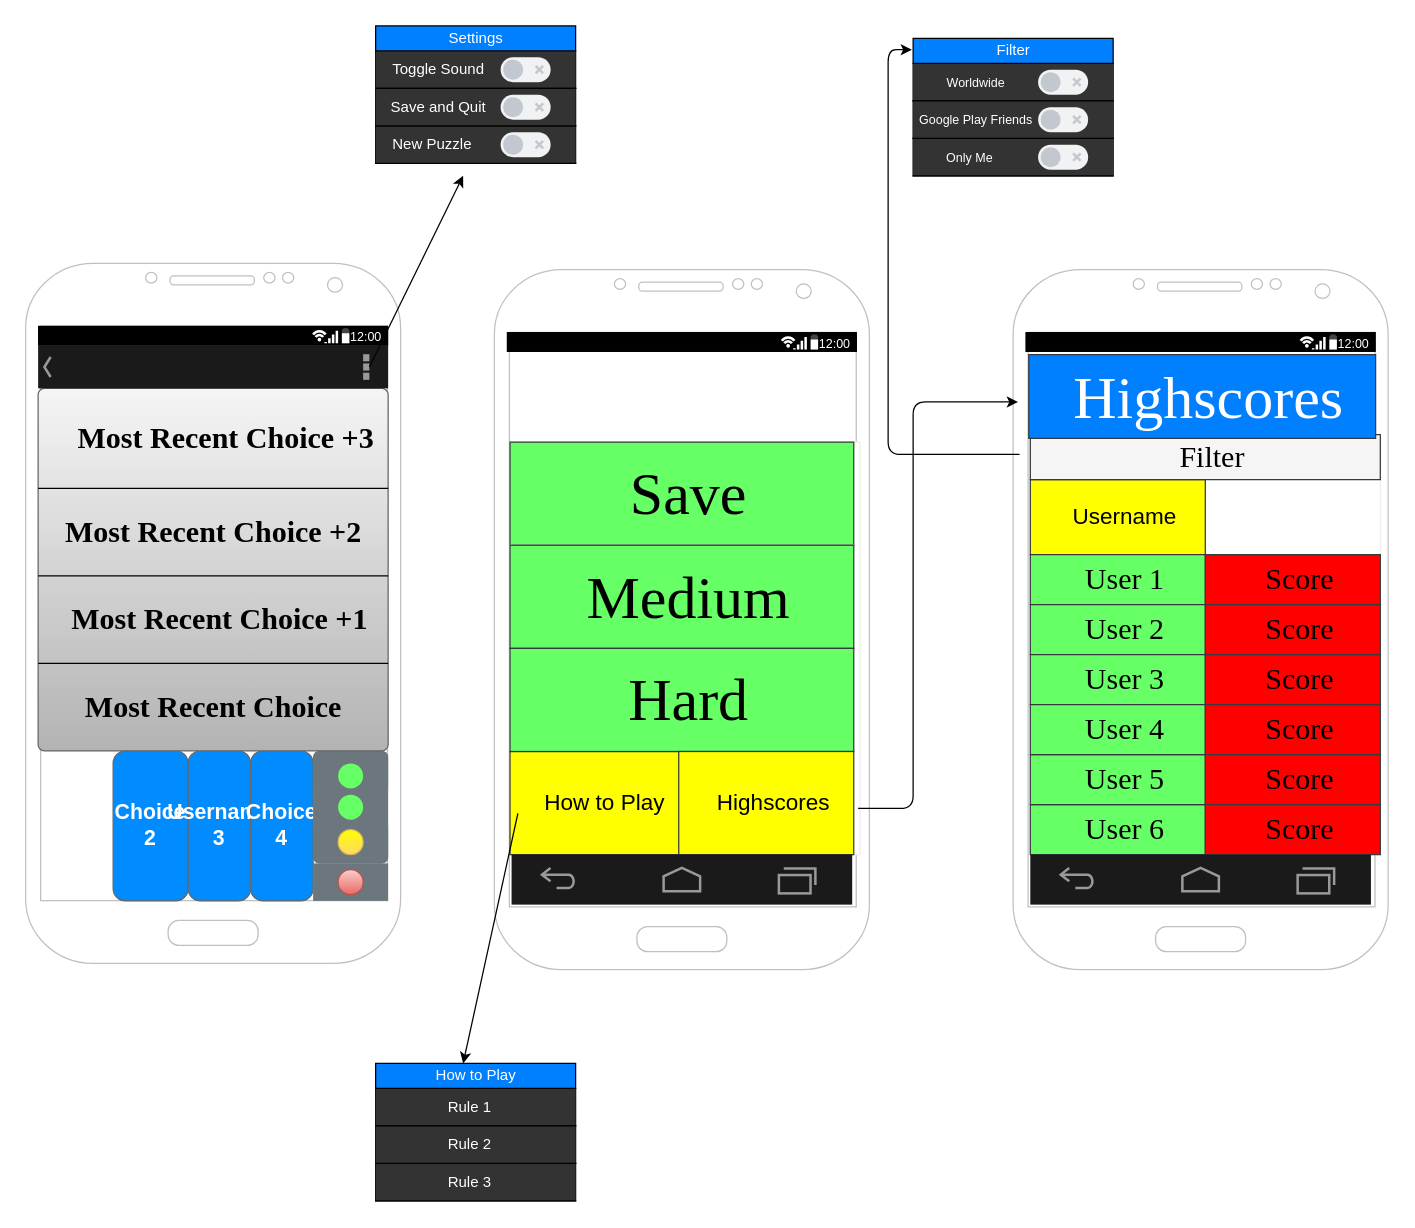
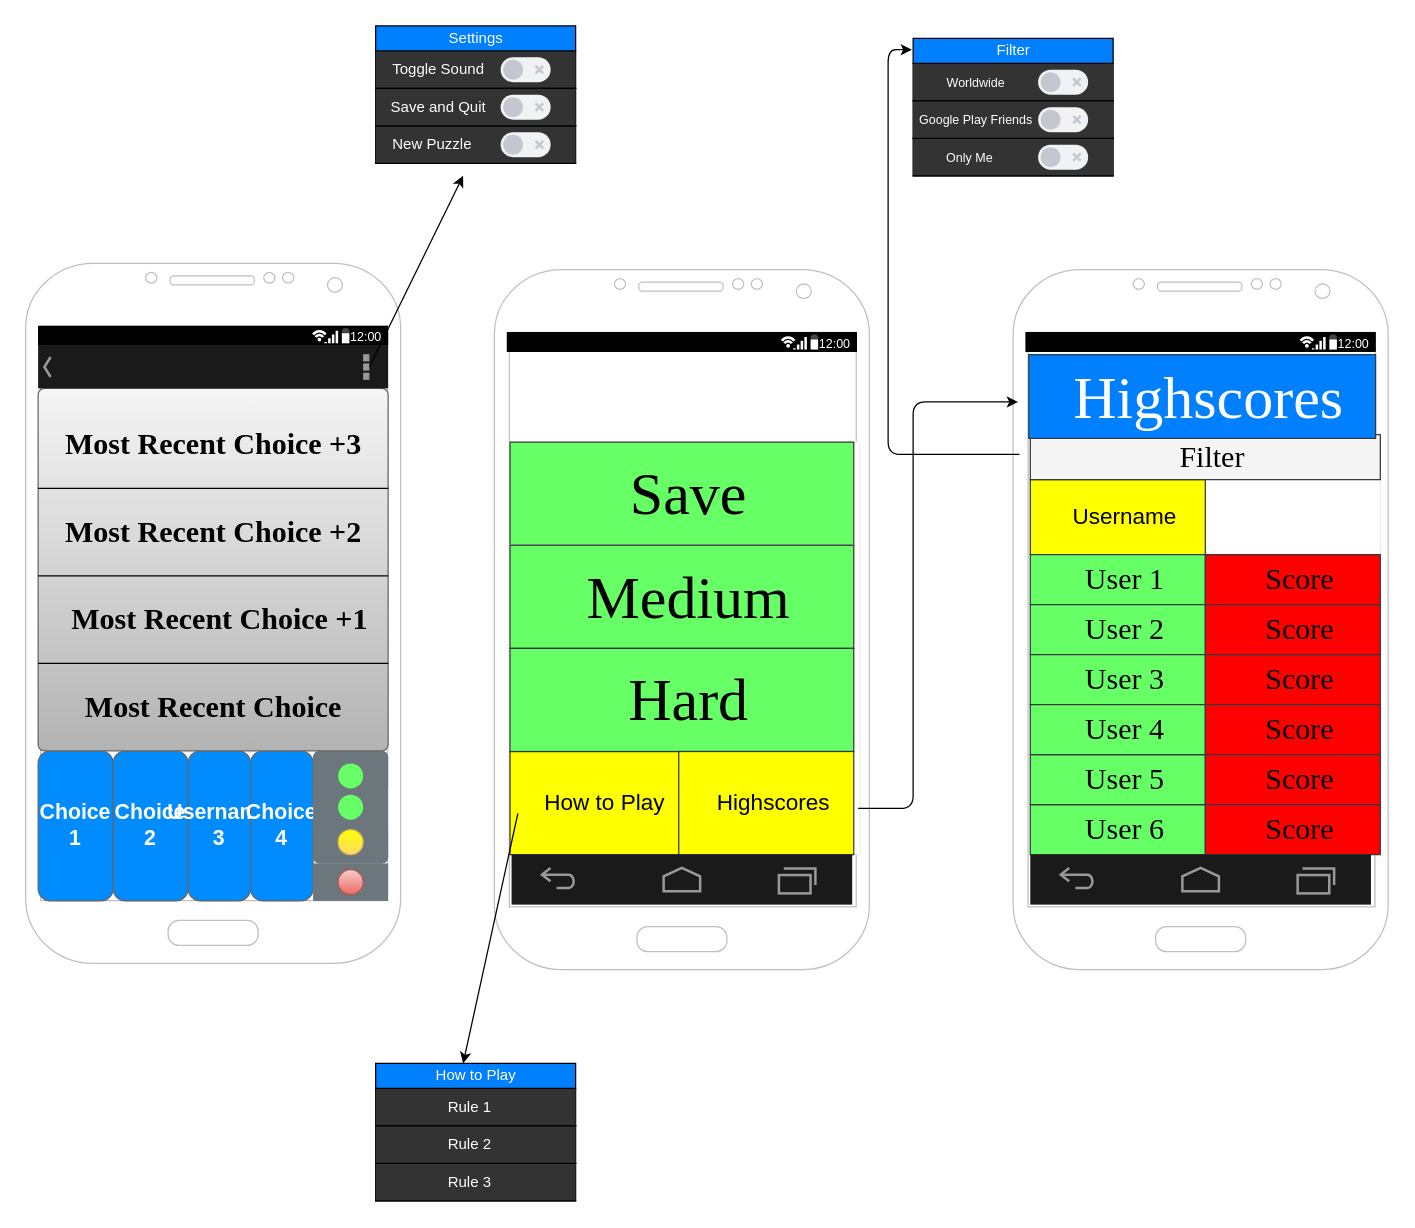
node "Most Recent Choice +3": moved (226, 438) -> (213, 444)
node "Choice 1": added
